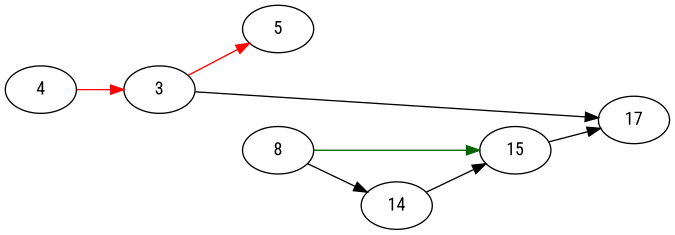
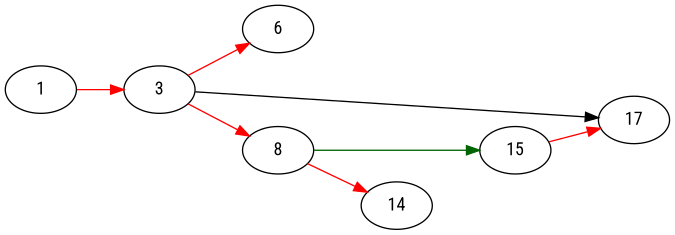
node "5": label "5" -> "6"
node "4": label "4" -> "1"
edge "3" -> "8": added
edge "15" -> "17": color black -> red
edge "8" -> "14": color black -> red
edge "14" -> "15": removed
